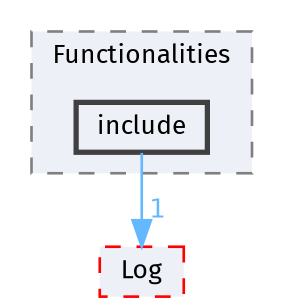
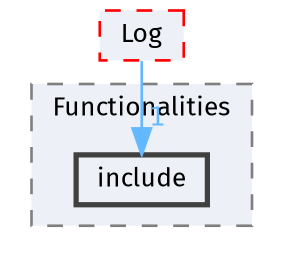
edge "include" -> "Log": reversed
